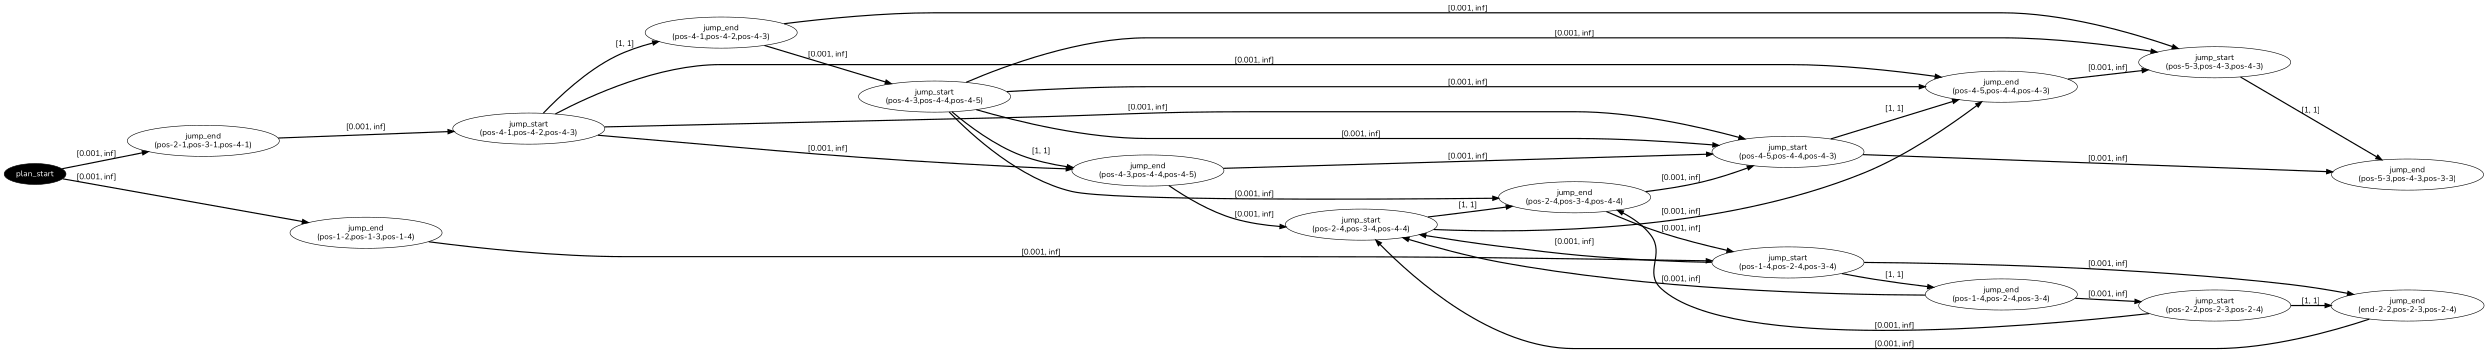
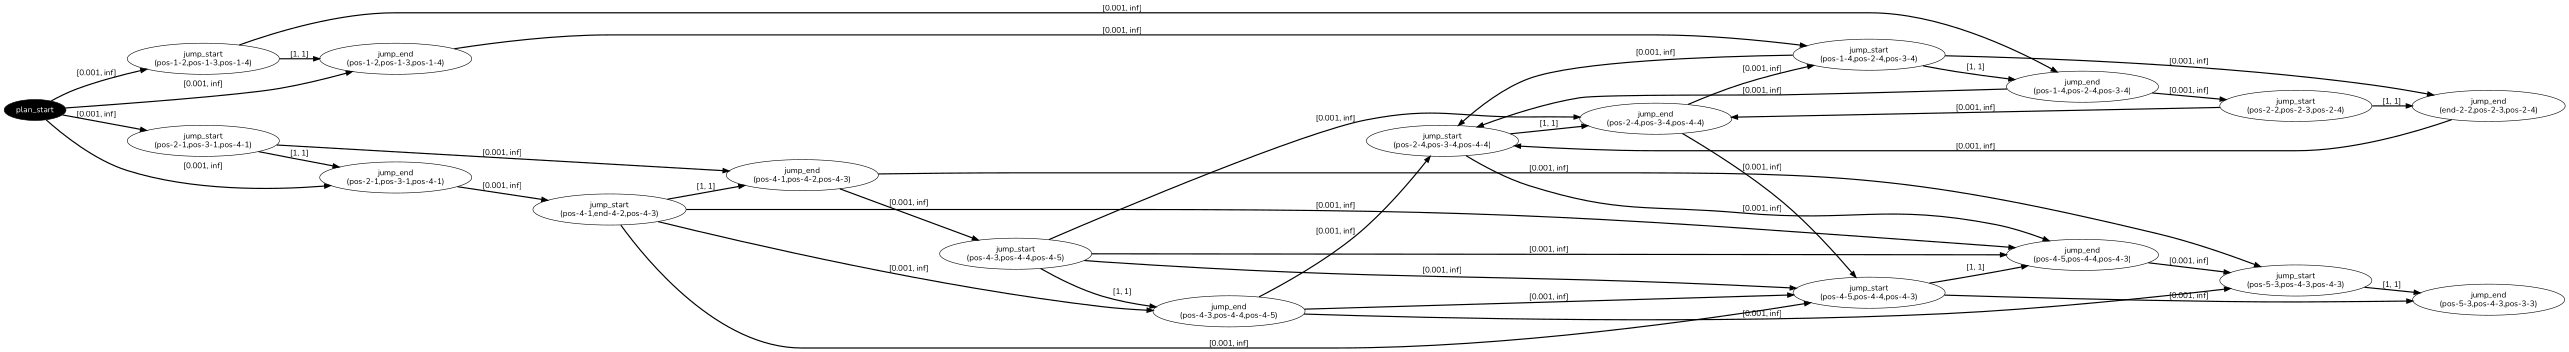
edge "jump_start (pos-4-3,pos-4-4,pos-4-5)" -> "jump_start (pos-5-3,pos-4-3,pos-4-3)": now "jump_end (pos-4-3,pos-4-4,pos-4-5)" -> "jump_start (pos-5-3,pos-4-3,pos-4-3)"
node "jump_start (pos-1-2,pos-1-3,pos-1-4)": added
node "jump_start (pos-4-1,pos-4-2,pos-4-3)": label "jump_start (pos-4-1,pos-4-2,pos-4-3)" -> "jump_start (pos-4-1,end-4-2,pos-4-3)"
node "jump_start (pos-2-1,pos-3-1,pos-4-1)": added
